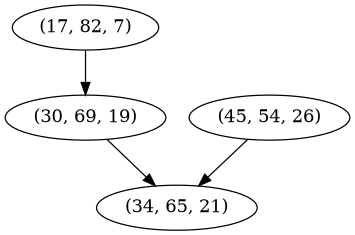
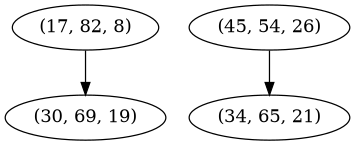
node "(17, 82, 7)": label "(17, 82, 7)" -> "(17, 82, 8)"
edge "(30, 69, 19)" -> "(34, 65, 21)": removed
